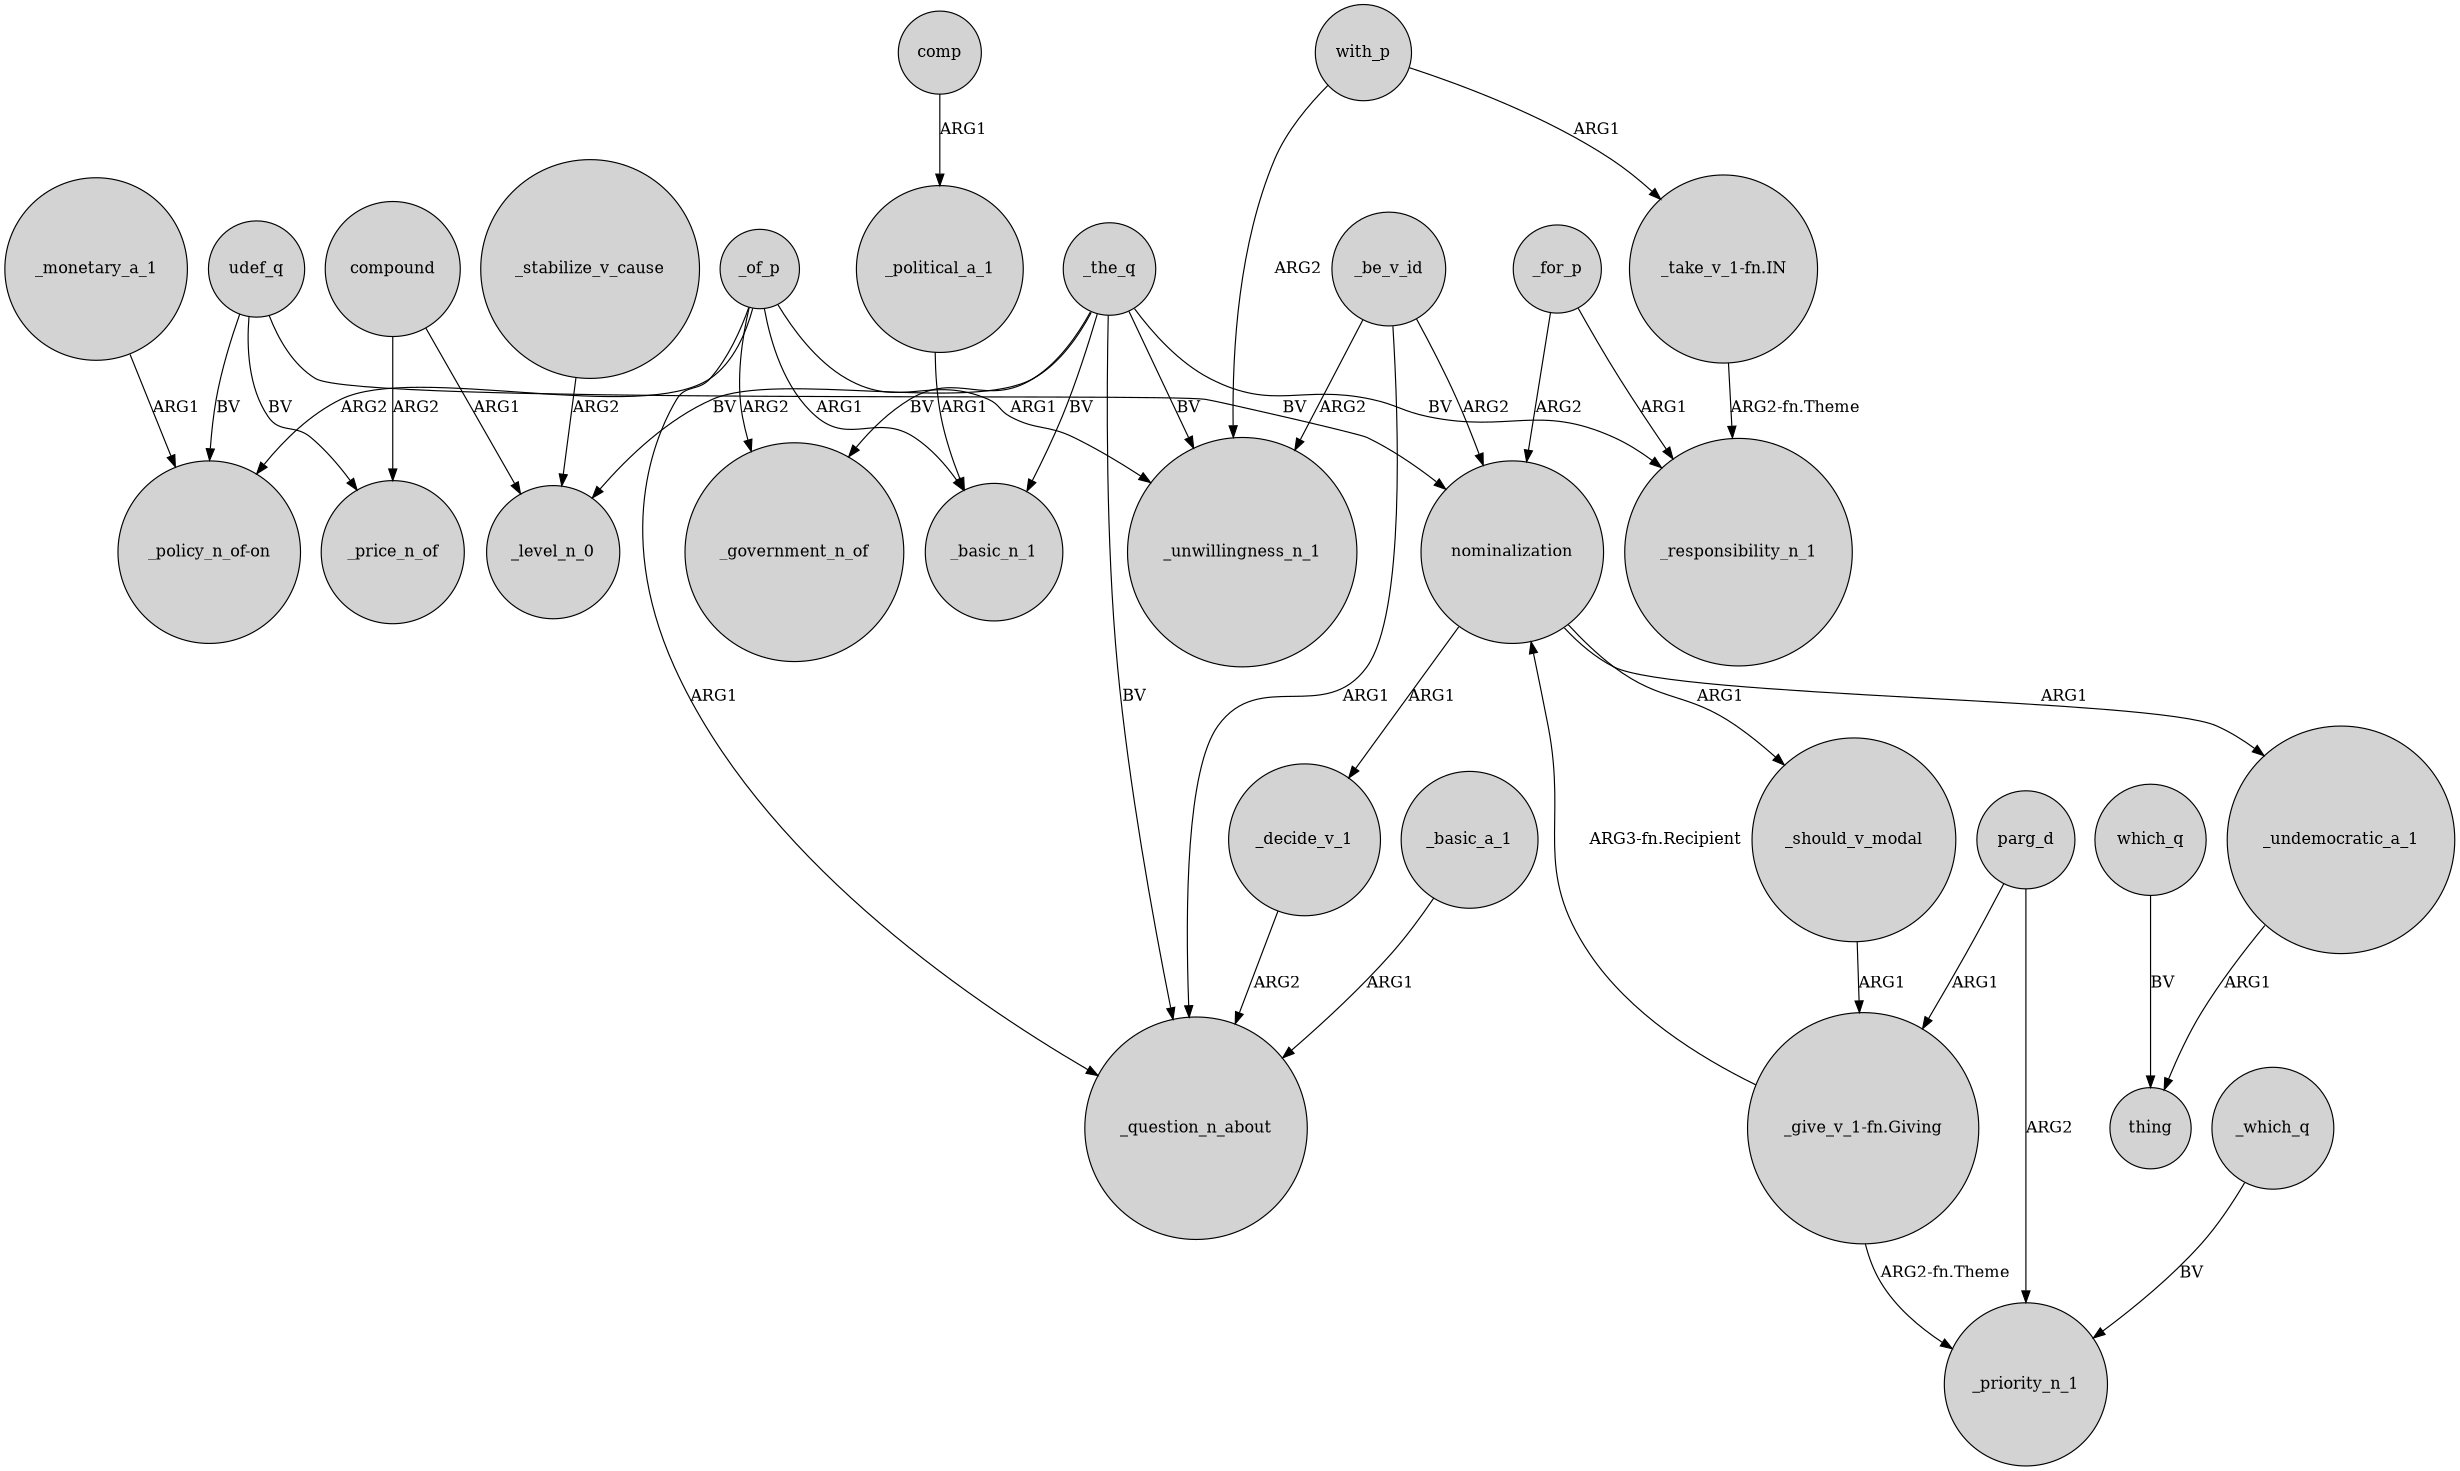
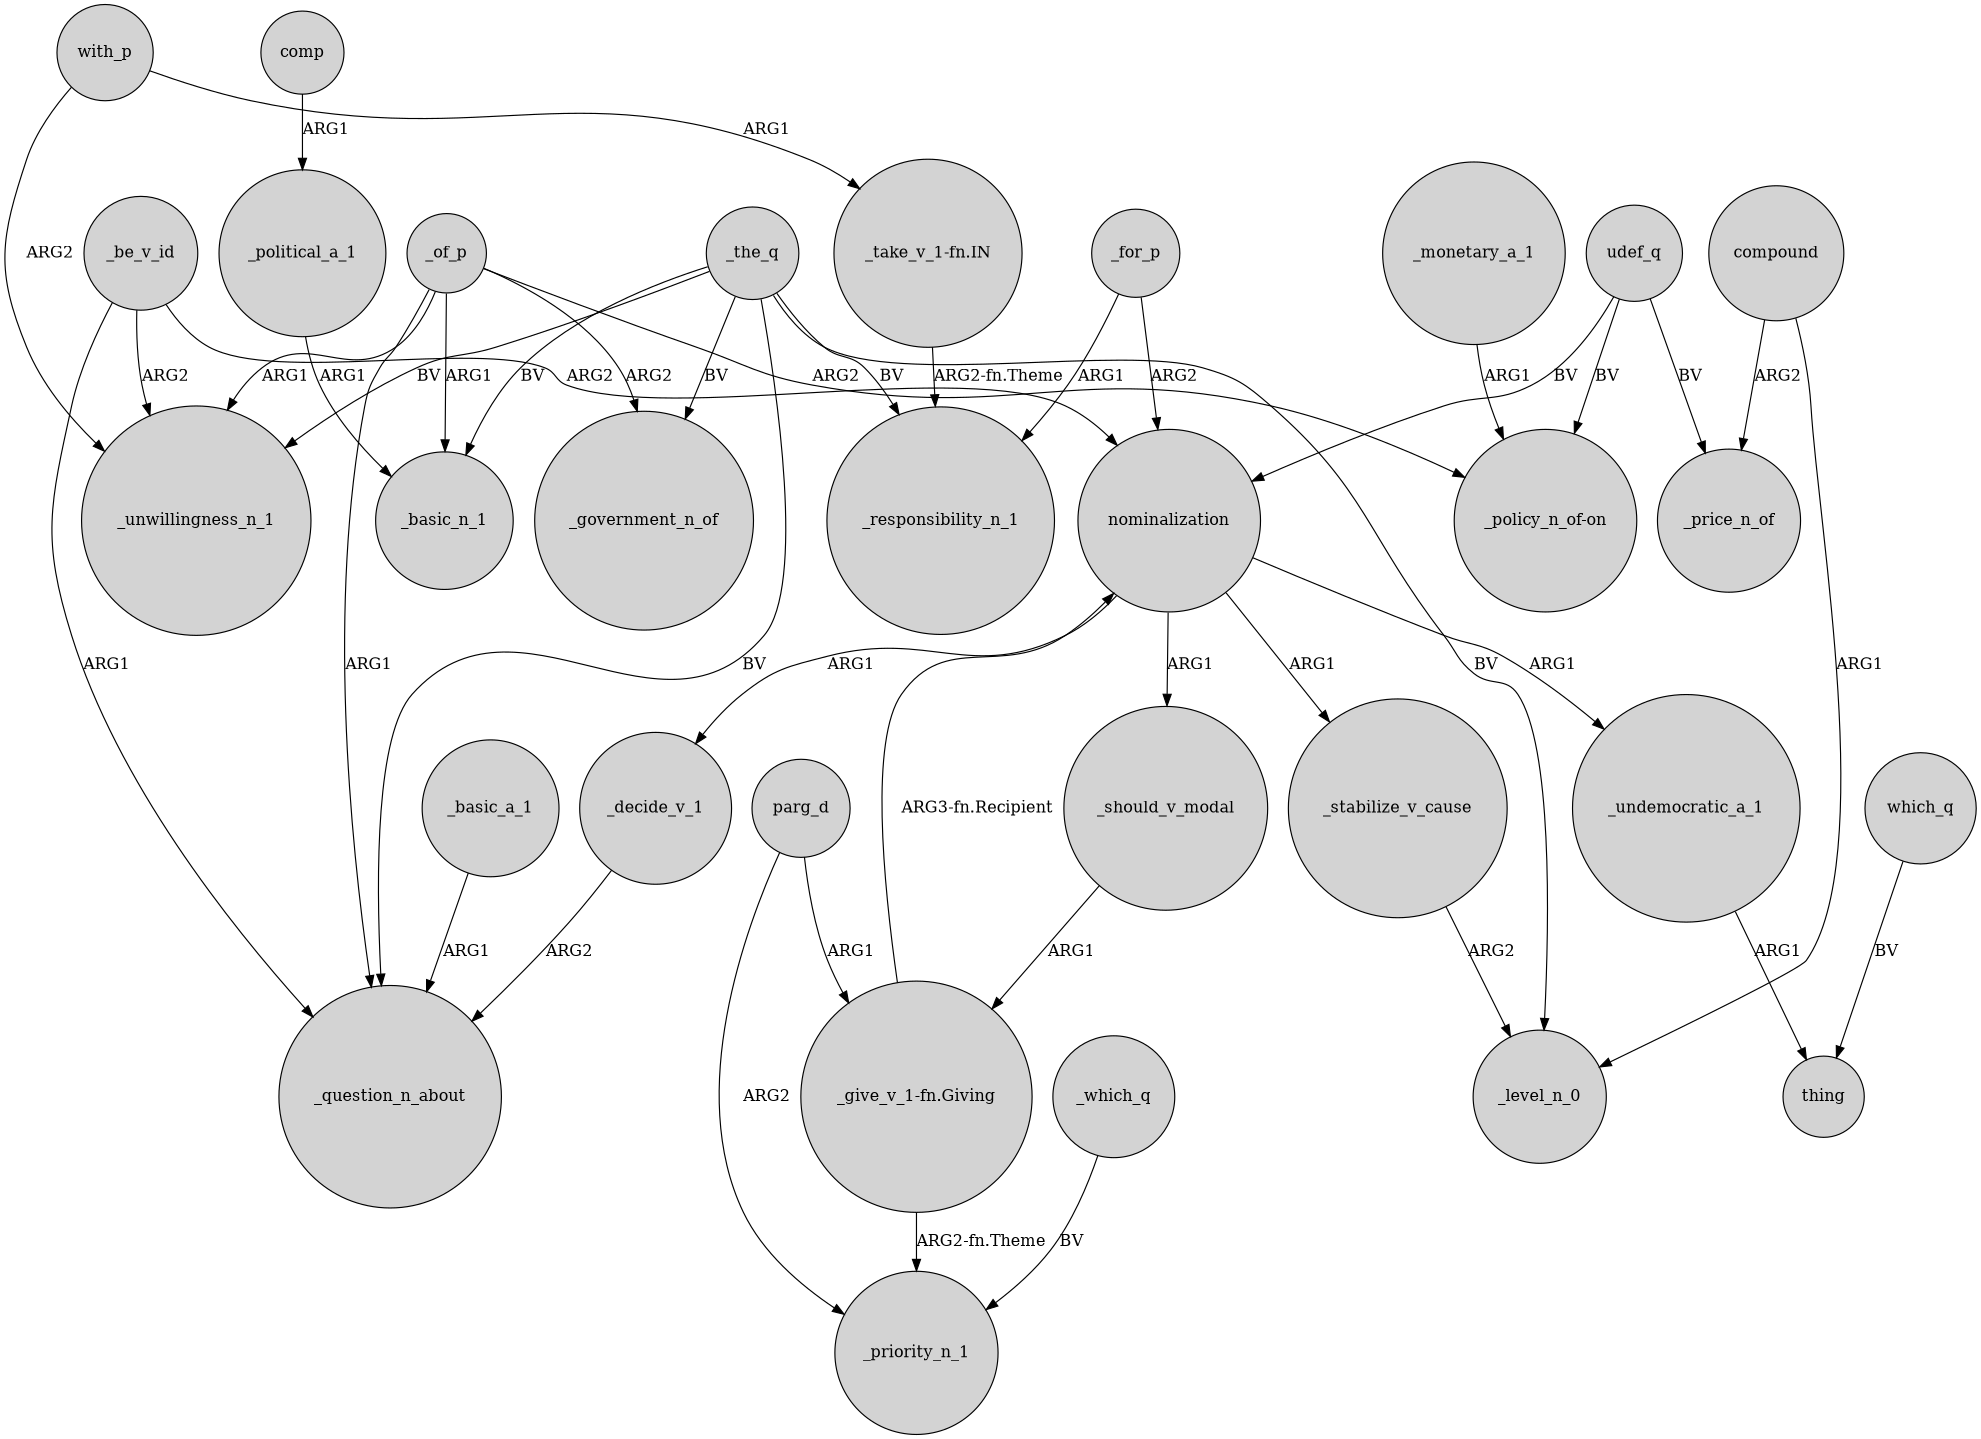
edge "nominalization" -> "_stabilize_v_cause": added, label "ARG1"
